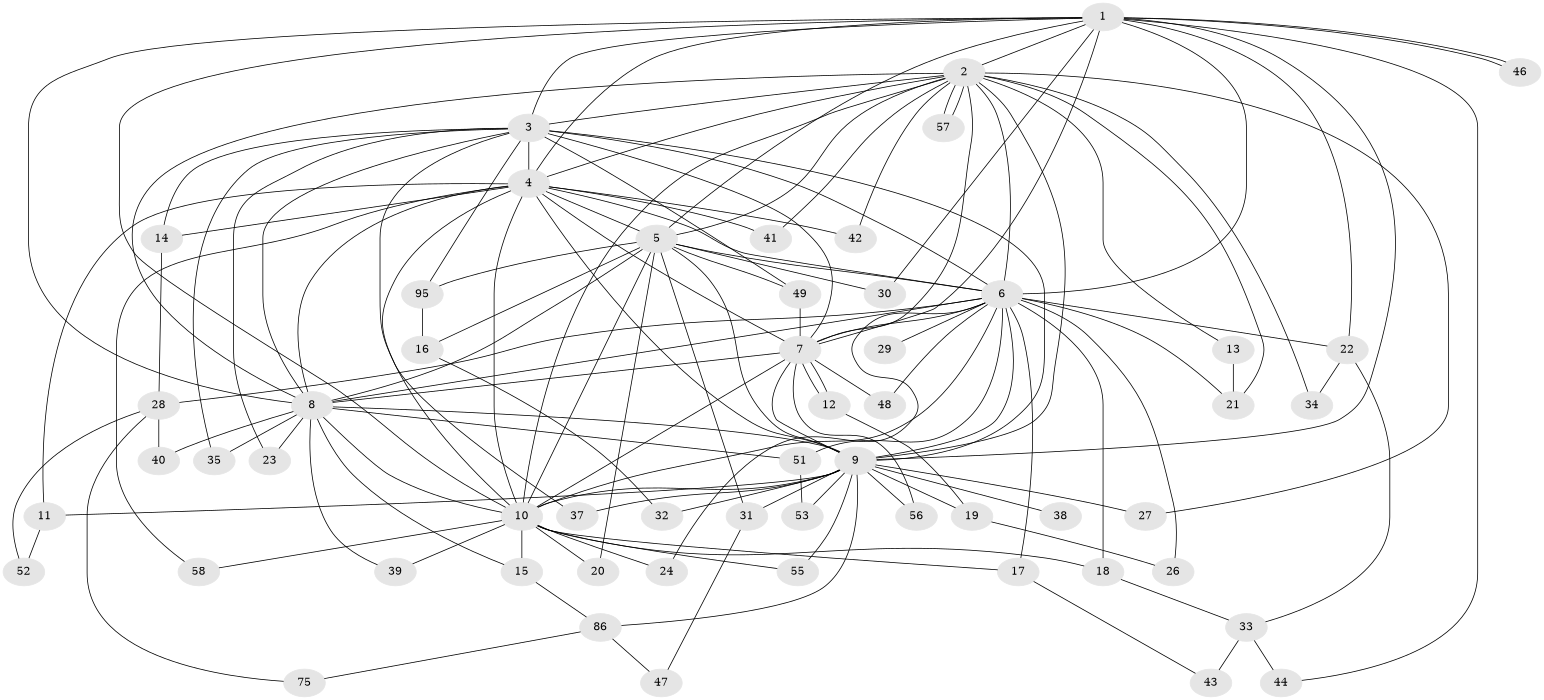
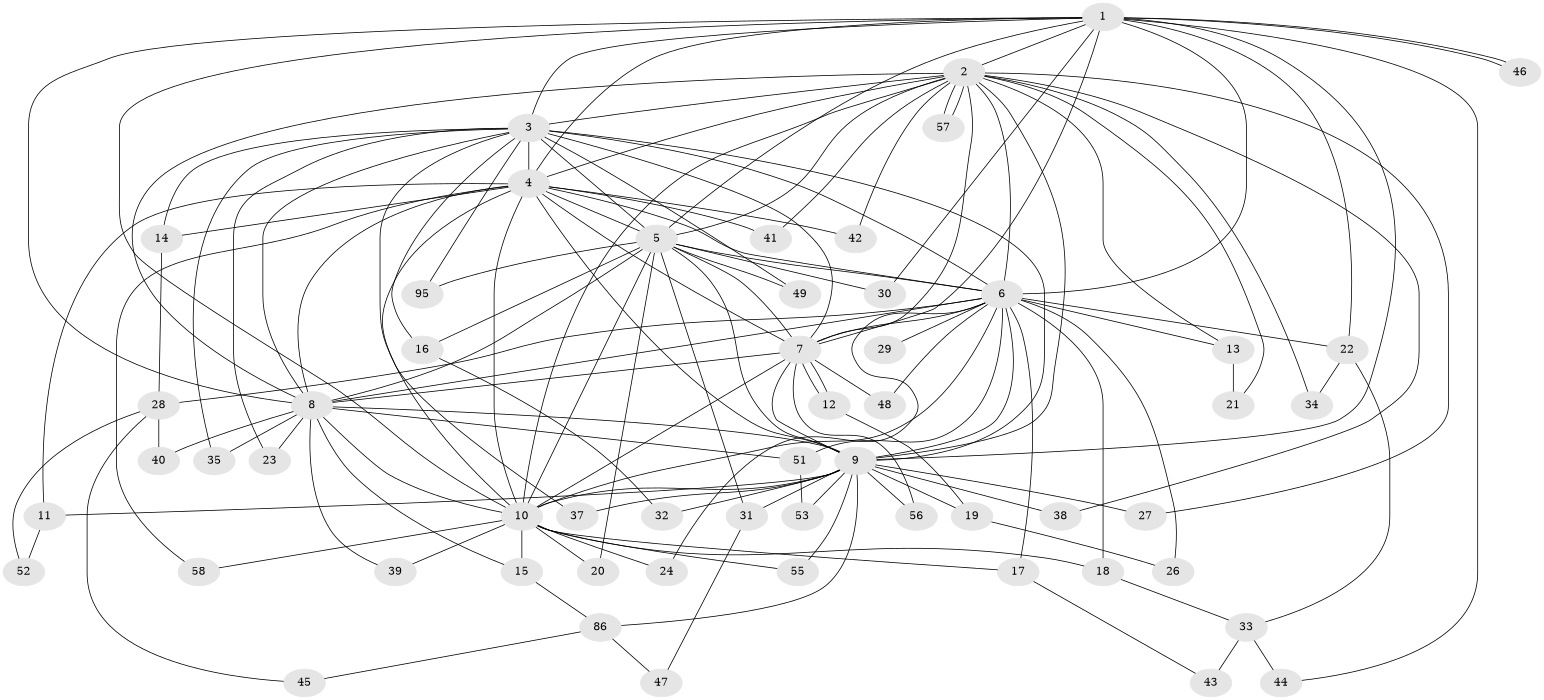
edge "3" -- "5": added
edge "2" -- "38": added
edge "95" -- "16": now "3" -- "16"
edge "49" -- "7": now "5" -- "7"
edge "6" -- "21": now "6" -- "13"
node "75": label "75" -> "45"
